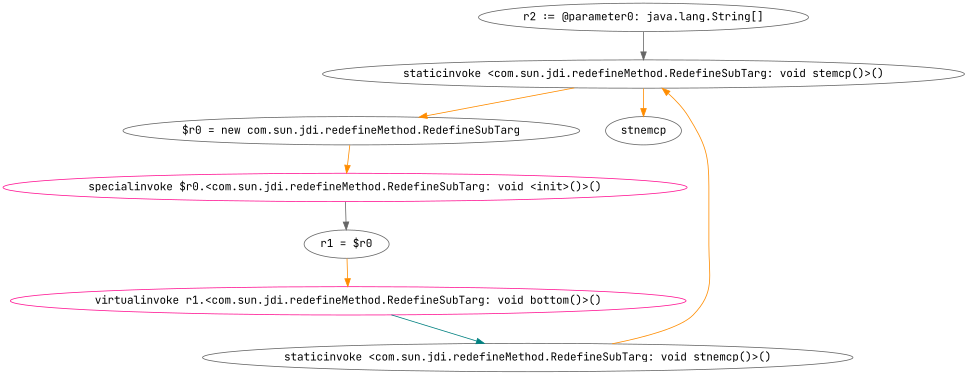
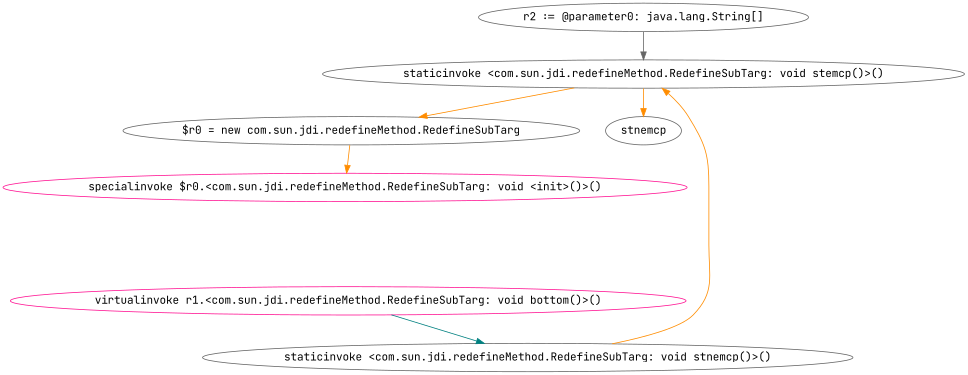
node "r1 = $r0": removed
